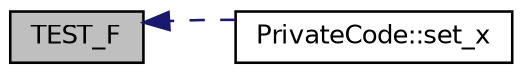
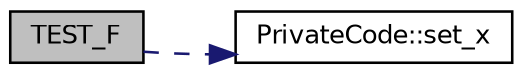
edge "PrivateCode::set_x" -> "TEST_F": reversed
